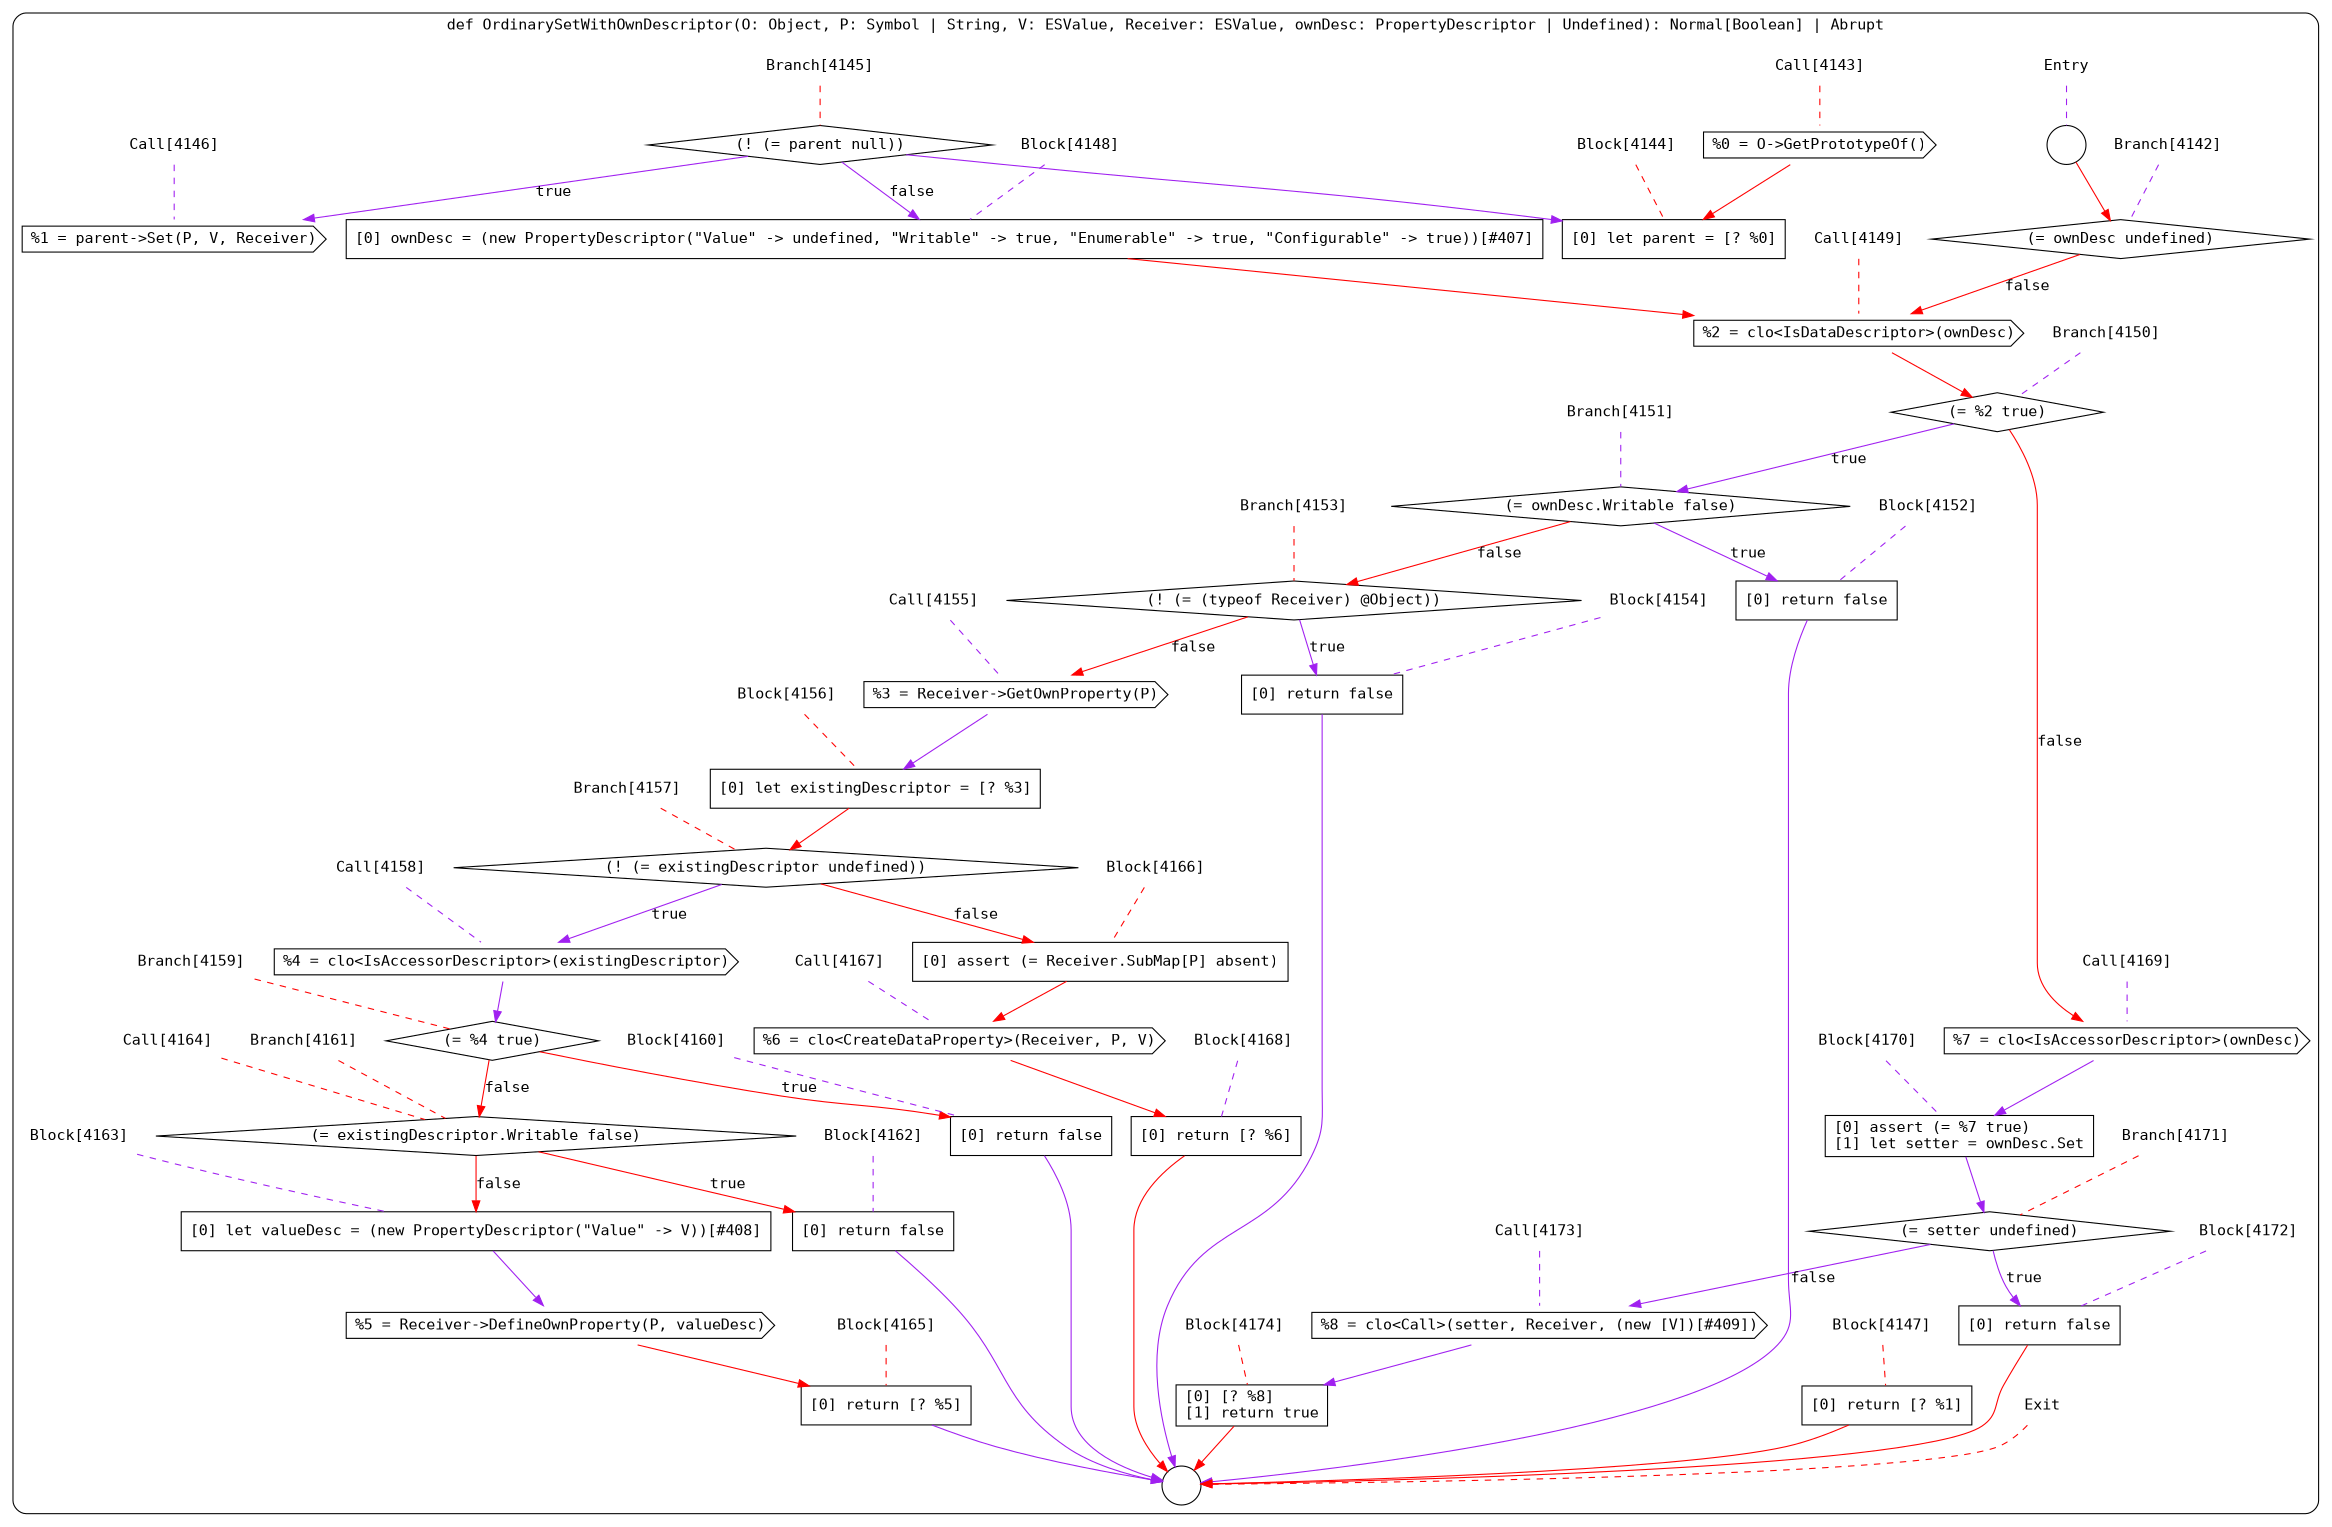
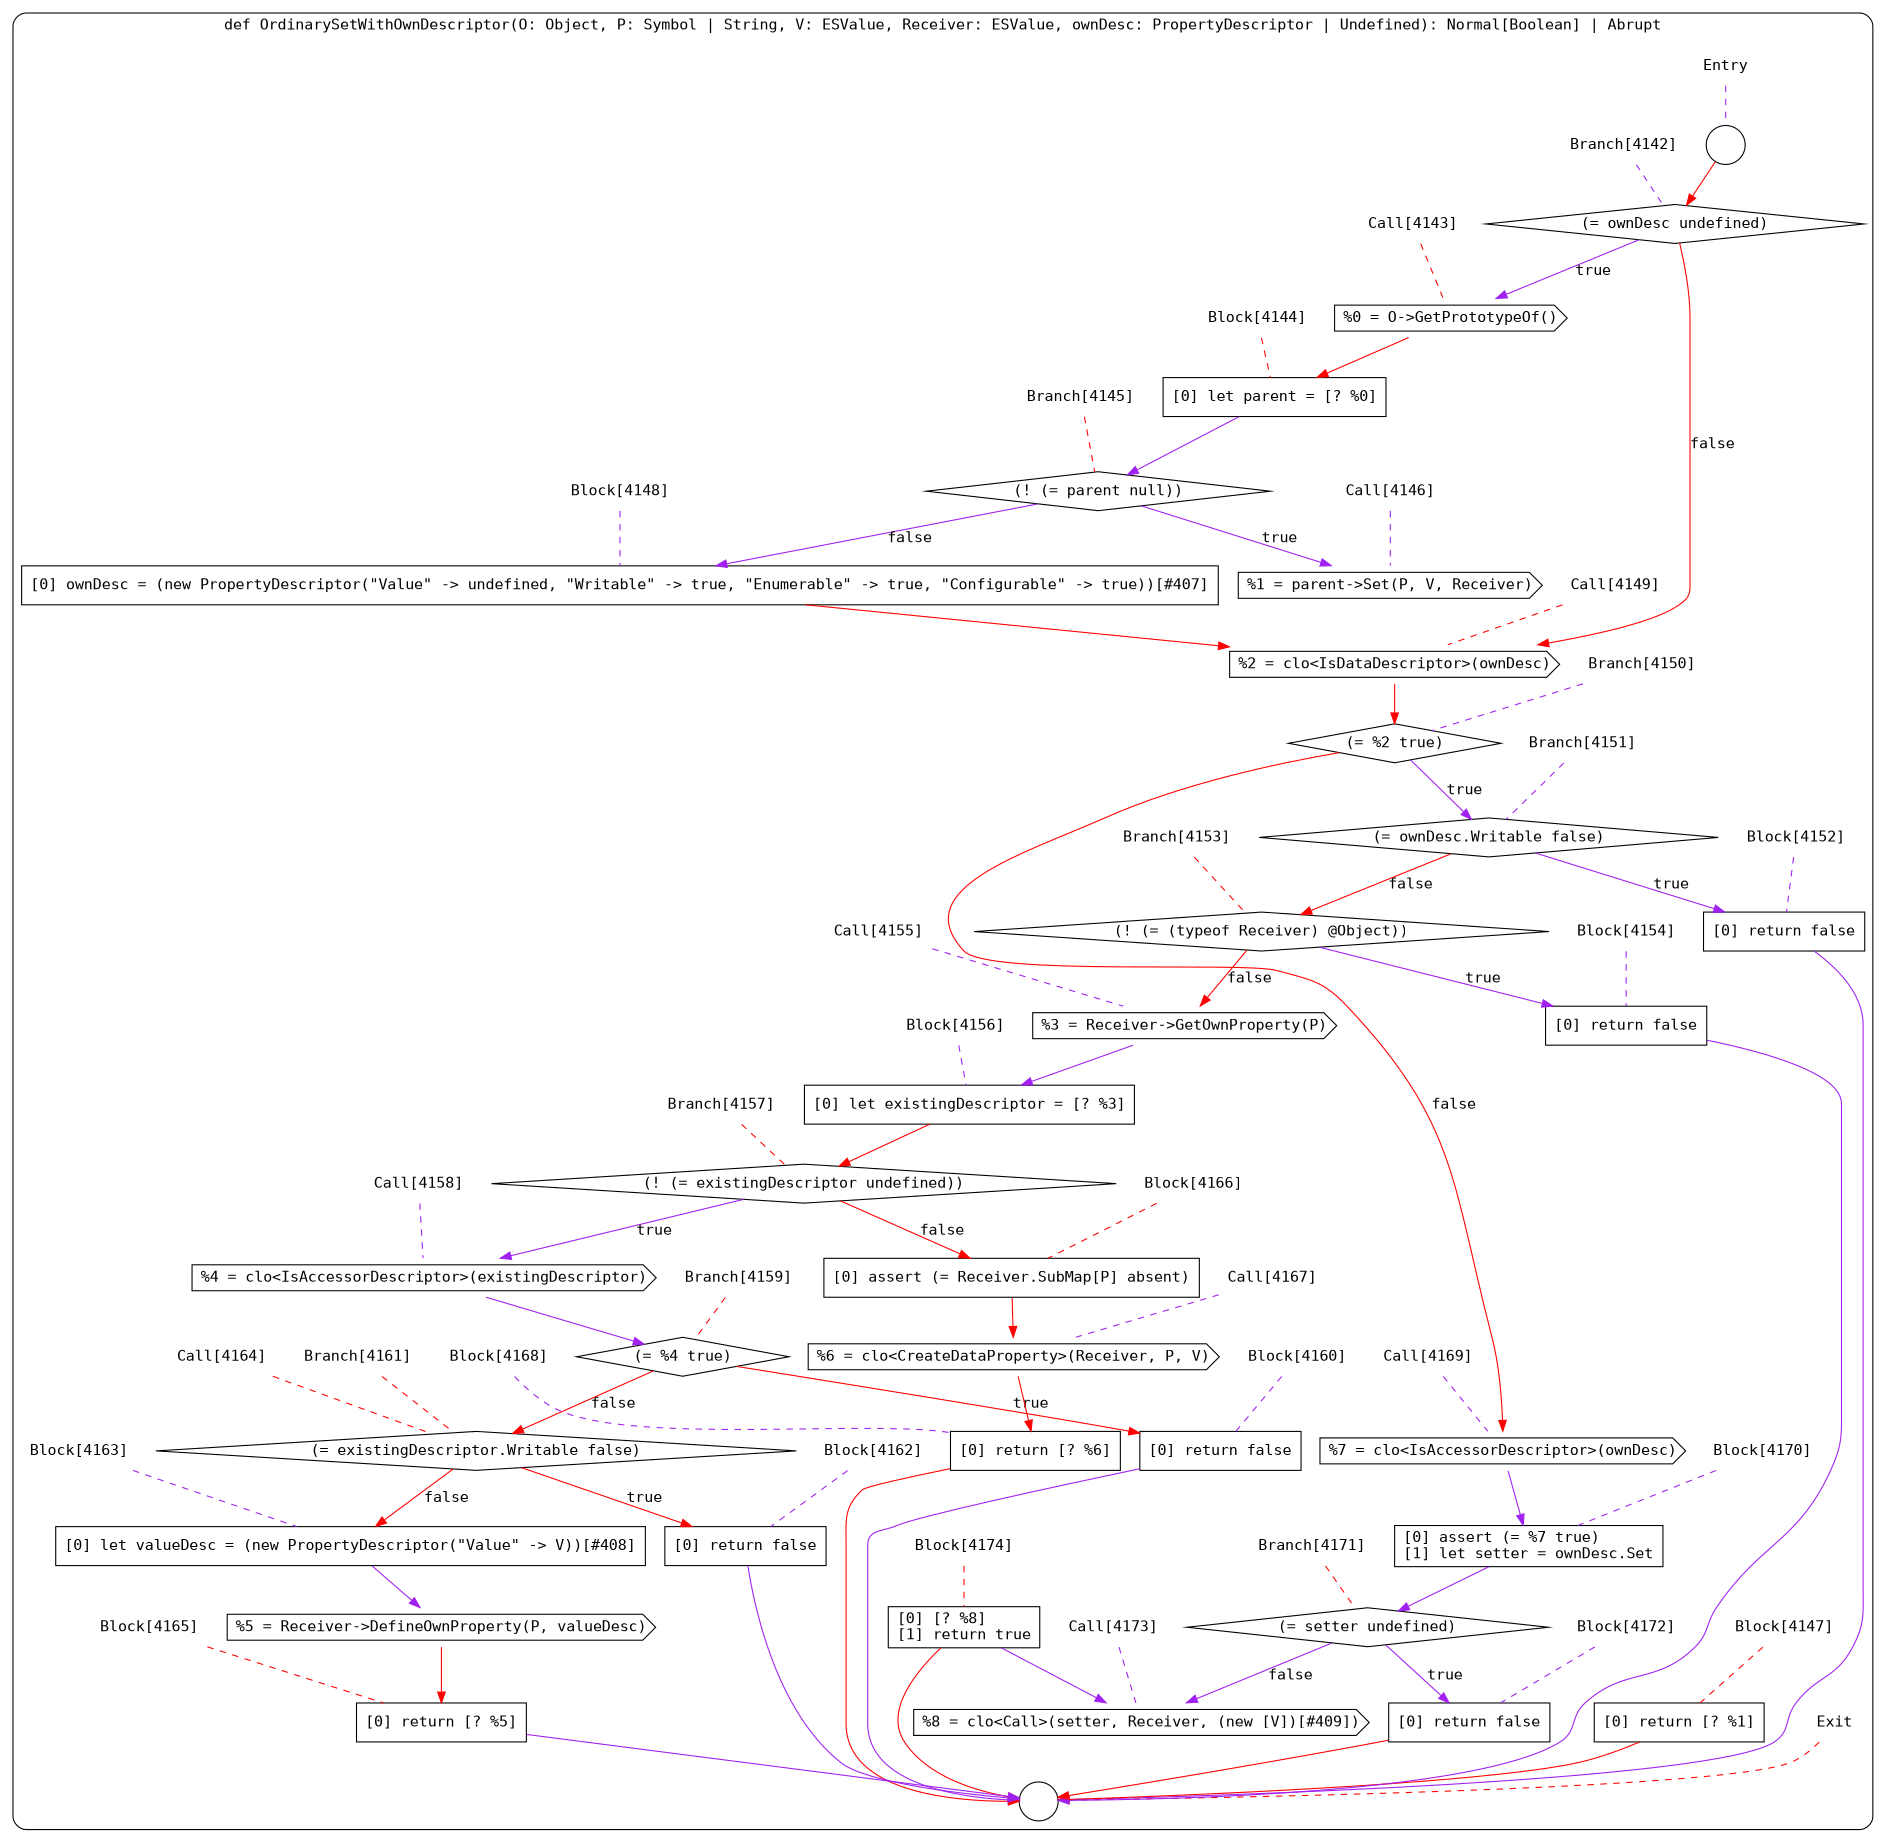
edge "(! (= parent null))" -> "[0] let parent = [? %0]": reversed
edge "(= ownDesc undefined)" -> "%0 = O->GetPrototypeOf()": added, label "true"
edge "Block[4156]" -- "[0] let existingDescriptor = [? %3]": color red -> purple
edge "%8 = clo<Call>(setter, Receiver, (new [V])[#409])" -> "[0] [? %8]": reversed
